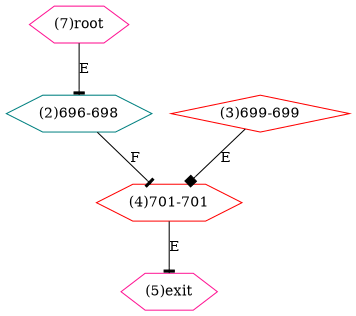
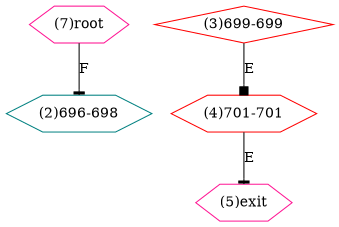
edge "(7)root" -> "(2)696-698": label "E" -> "F"
edge "(2)696-698" -> "(4)701-701": removed, label "F"
